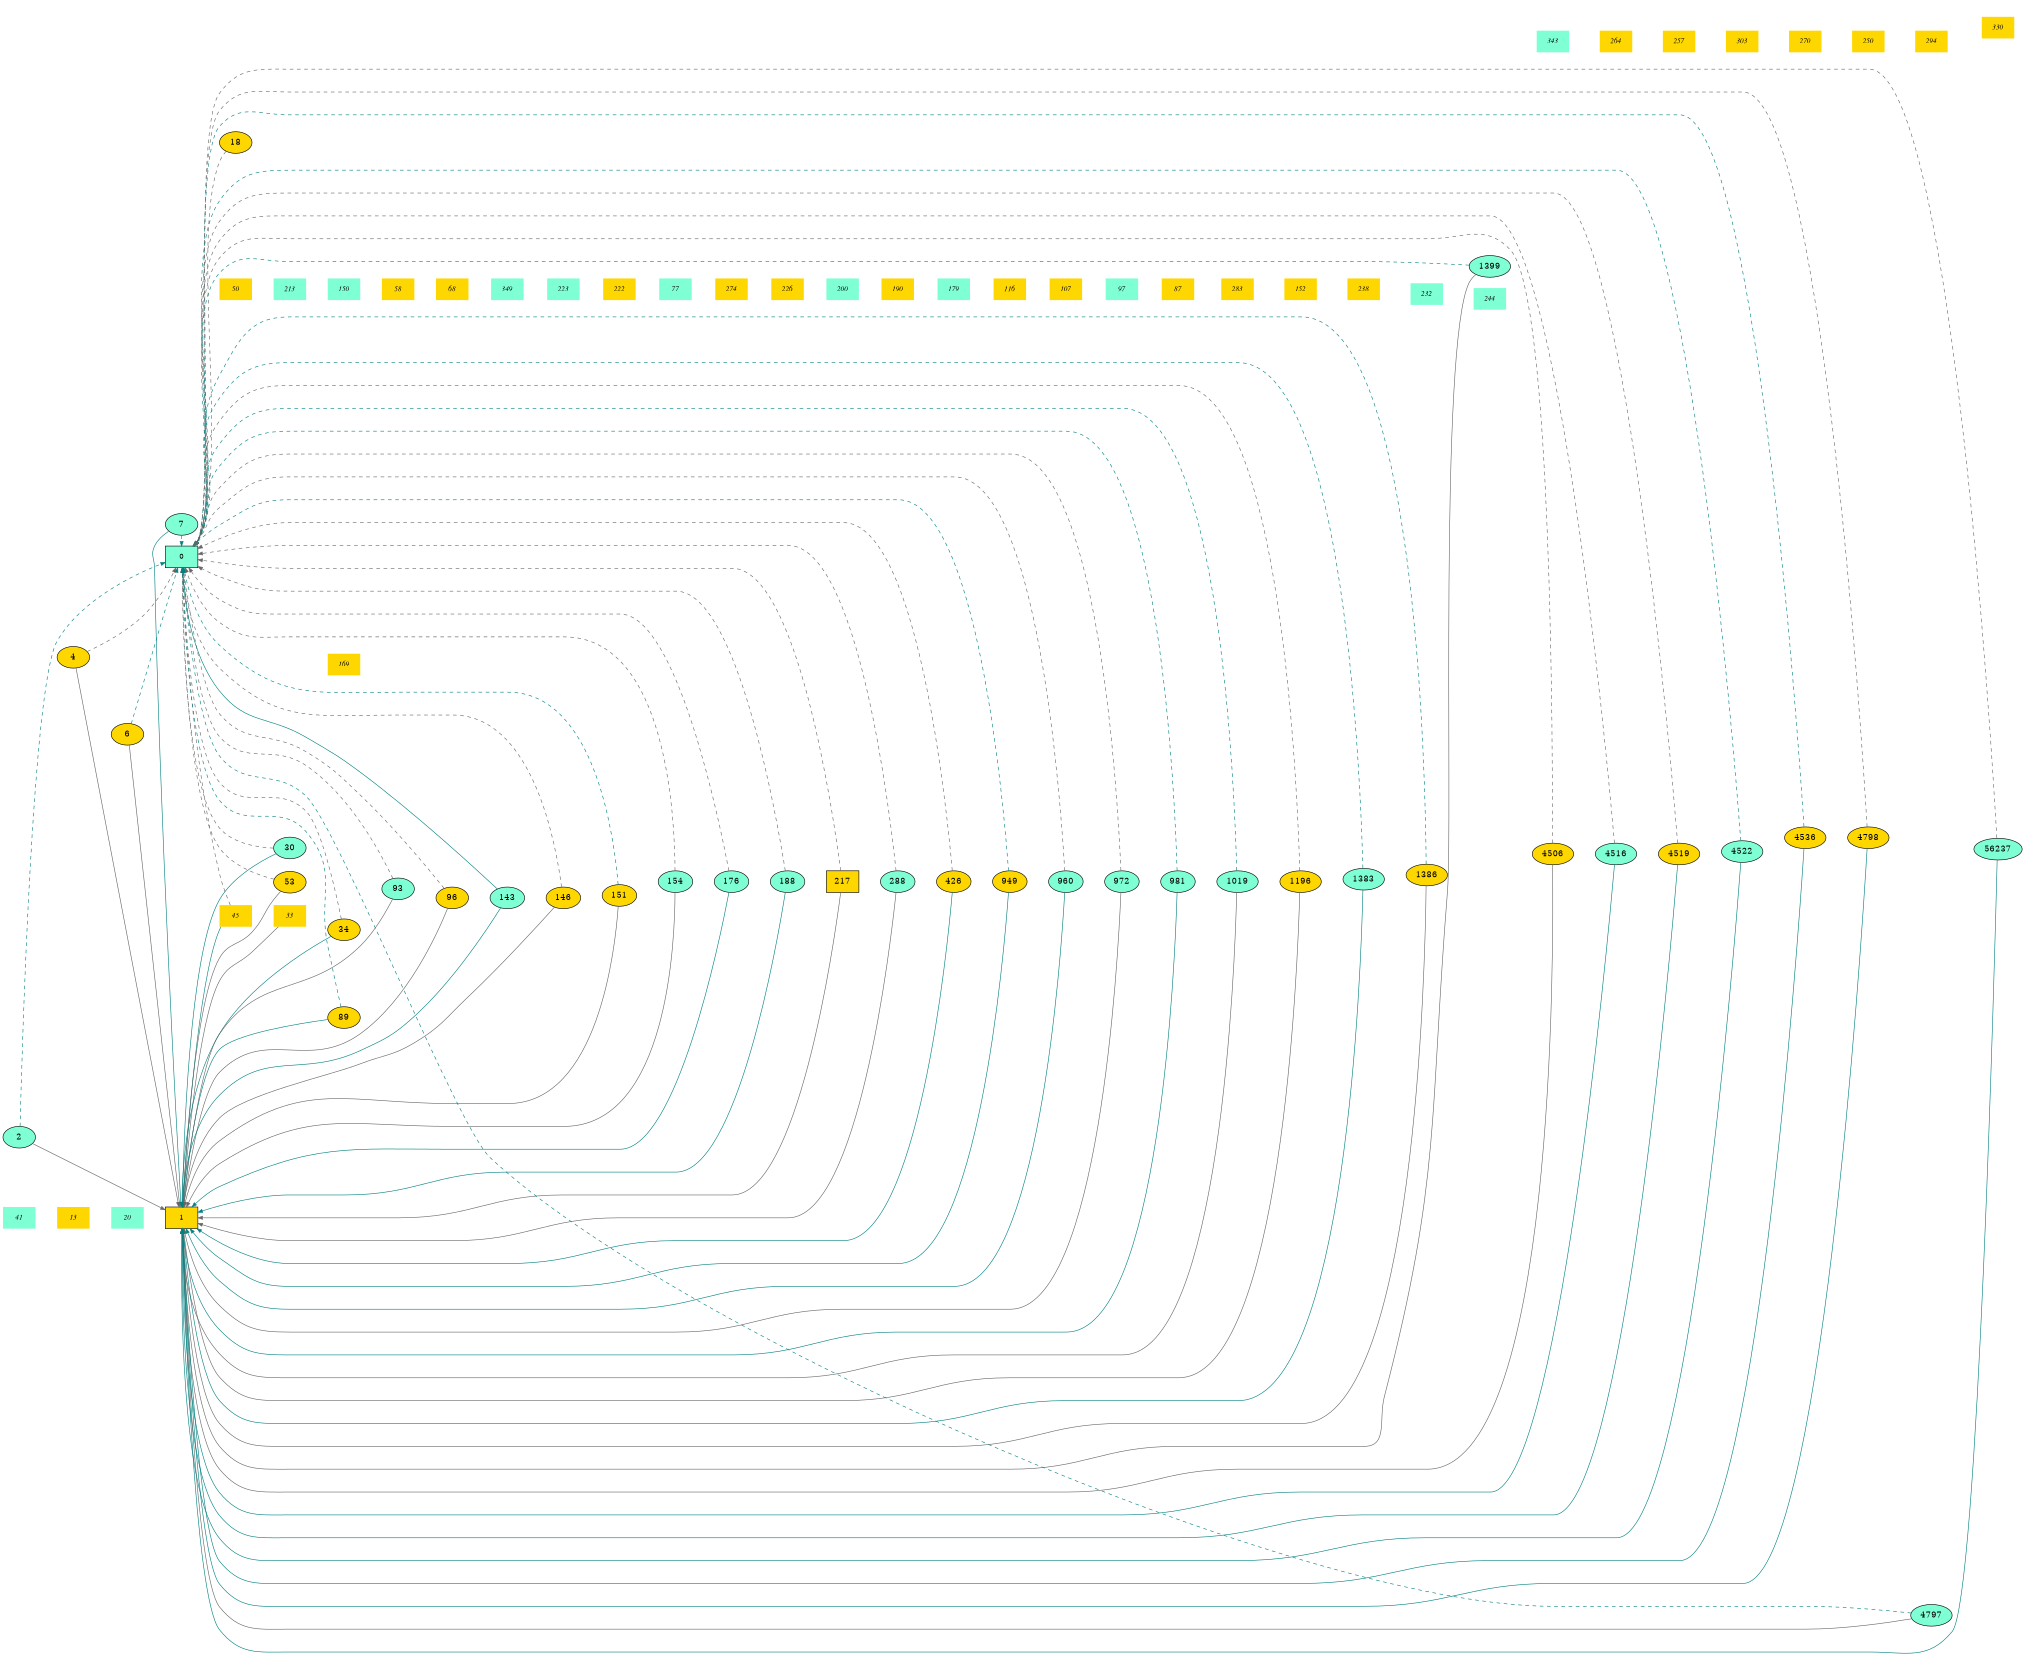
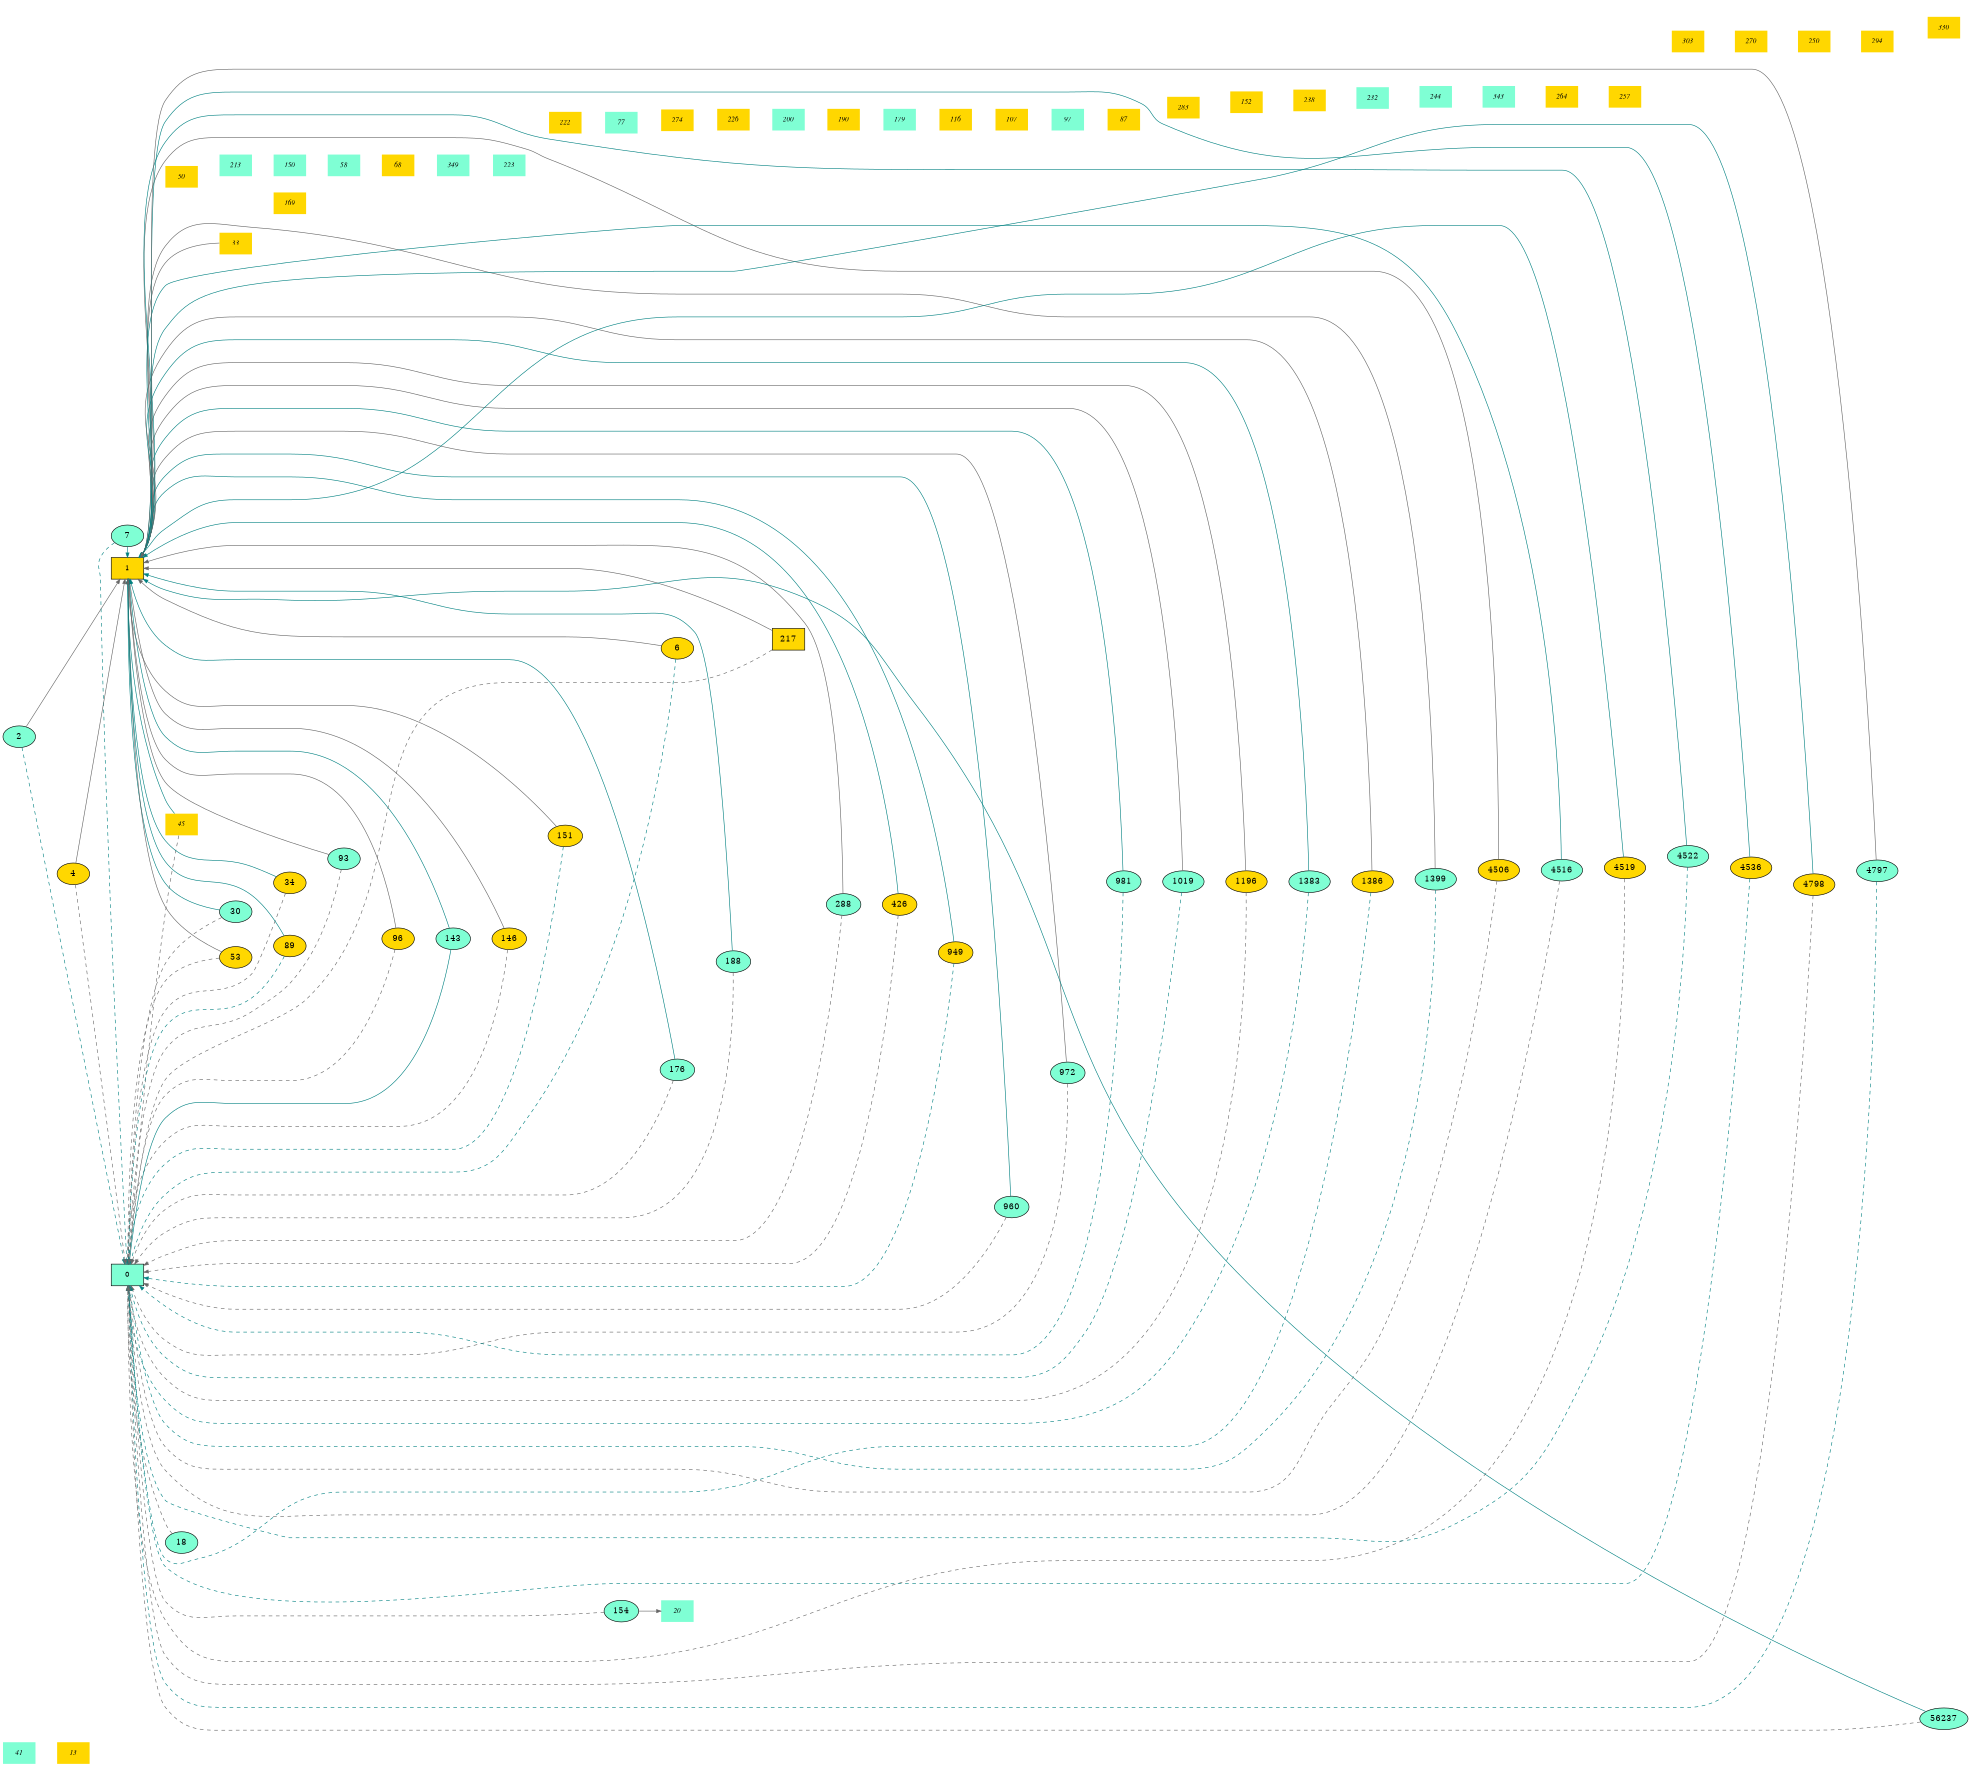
node "18": fillcolor gold -> aquamarine
node "58": fillcolor gold -> aquamarine
edge "154" -> "1": now "154" -> "20"
